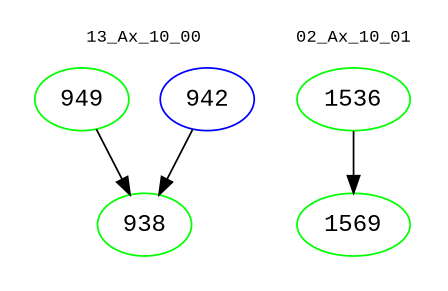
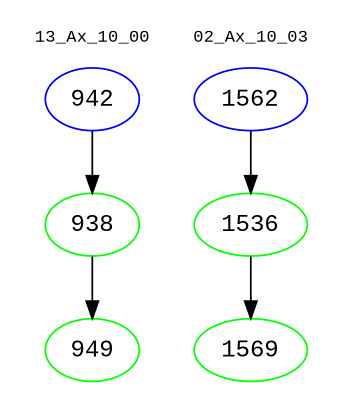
cluster "02_Ax_10_01": label "02_Ax_10_01" -> "02_Ax_10_03"
node "1562": added
edge "949" -> "938": reversed
